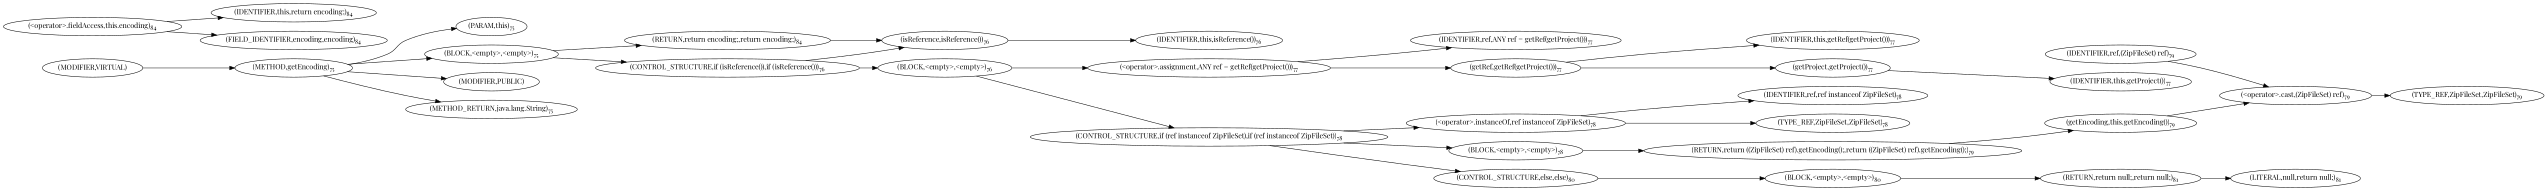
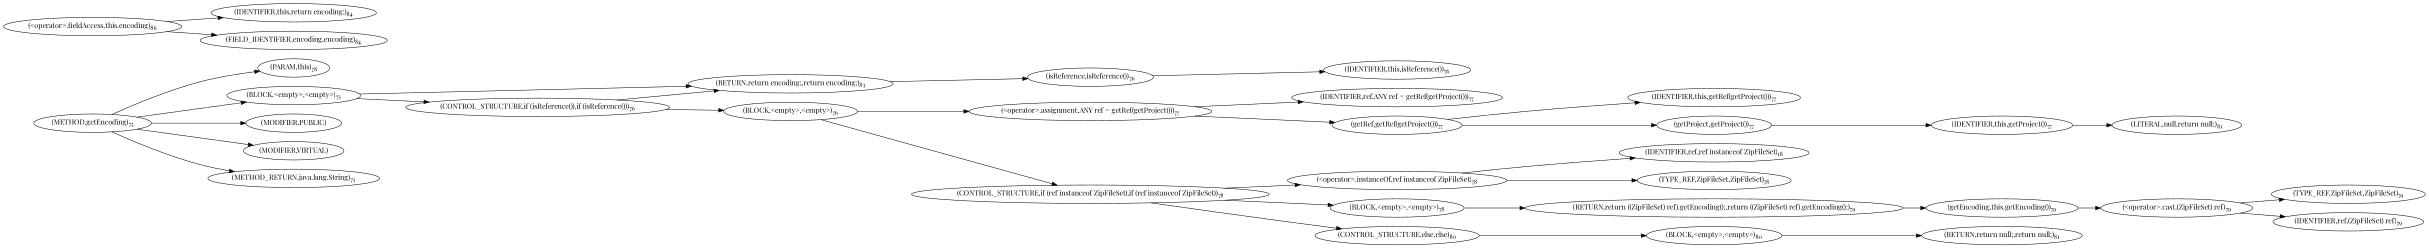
node "(<operator>.fieldAccess,this.encoding)": text "84" -> "86"
node "(PARAM,this)": text "75" -> "78"
node "(RETURN,return encoding;,return encoding;)": text "84" -> "83"
edge "(CONTROL_STRUCTURE,if (isReference()),if (isReference()))" -> "(isReference,isReference())": now "(CONTROL_STRUCTURE,if (isReference()),if (isReference()))" -> "(RETURN,return encoding;,return encoding;)"
edge "(MODIFIER,VIRTUAL)" -> "(METHOD,getEncoding)": reversed
edge "(IDENTIFIER,ref,(ZipFileSet) ref)" -> "(<operator>.cast,(ZipFileSet) ref)": reversed
node "(IDENTIFIER,ref,ref instanceof ZipFileSet)": text "78" -> "18"
edge "(RETURN,return null;,return null;)" -> "(LITERAL,null,return null;)": now "(IDENTIFIER,this,getProject())" -> "(LITERAL,null,return null;)"
